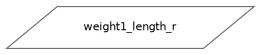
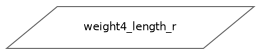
node "weight1_length_r": label "weight1_length_r" -> "weight4_length_r"
